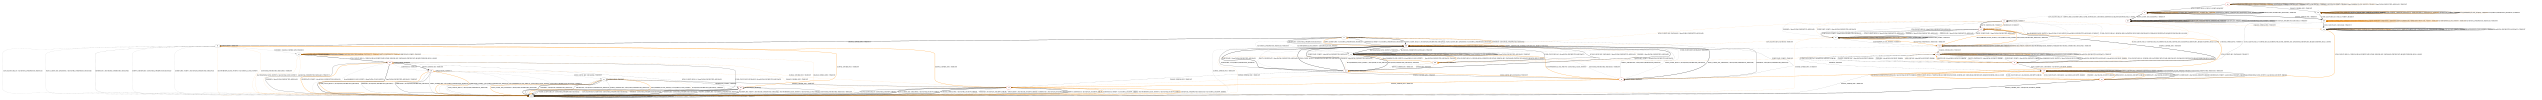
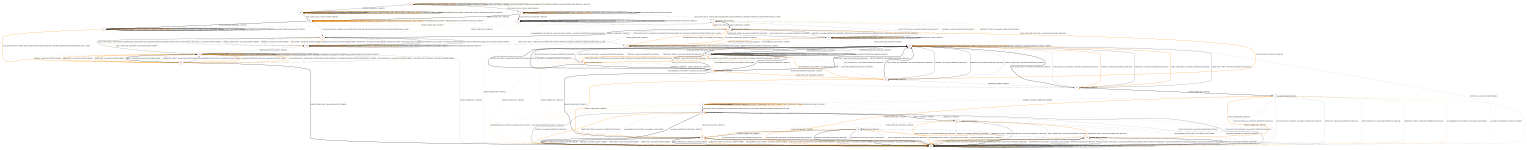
edge "s7" -> "s6": reversed
edge "s23" -> "s24": now "s5" -> "s24"
edge "s24" -> "s19": label "FINISHED / TIMEOUT" -> "ECDH_CLIENT_KEY_EXCHANGE / TIMEOUT"
edge "s38" -> "s12": label "CHANGE_CIPHER_SPEC / TIMEOUT" -> "FINISHED / Alert(FATAL,DECRYPT_ERROR)"
edge "s22" -> "s11": style dashed -> bold
